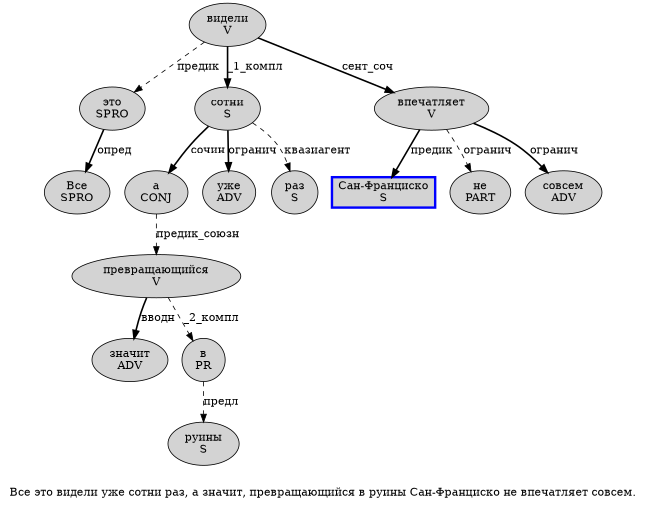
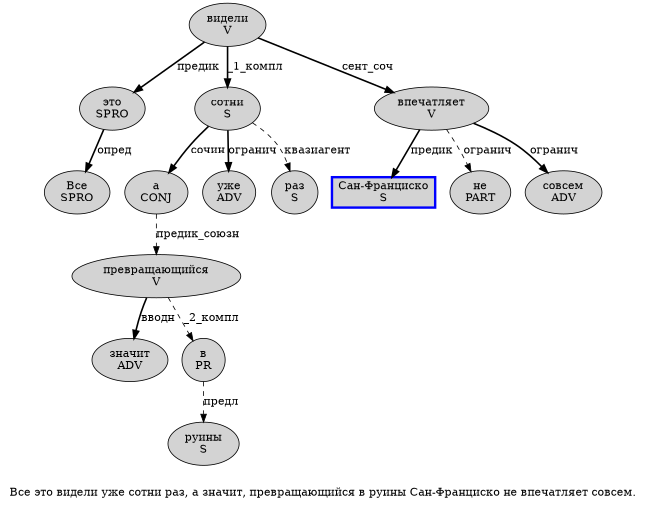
edge "видели V" -> "это SPRO": style dashed -> bold
